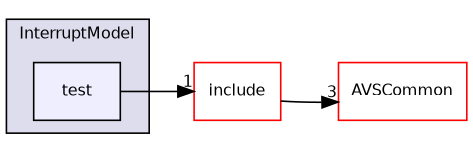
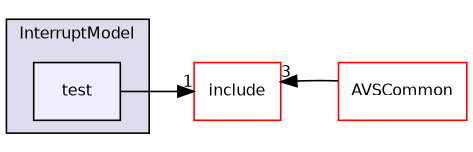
edge "include" -> "AVSCommon": reversed
